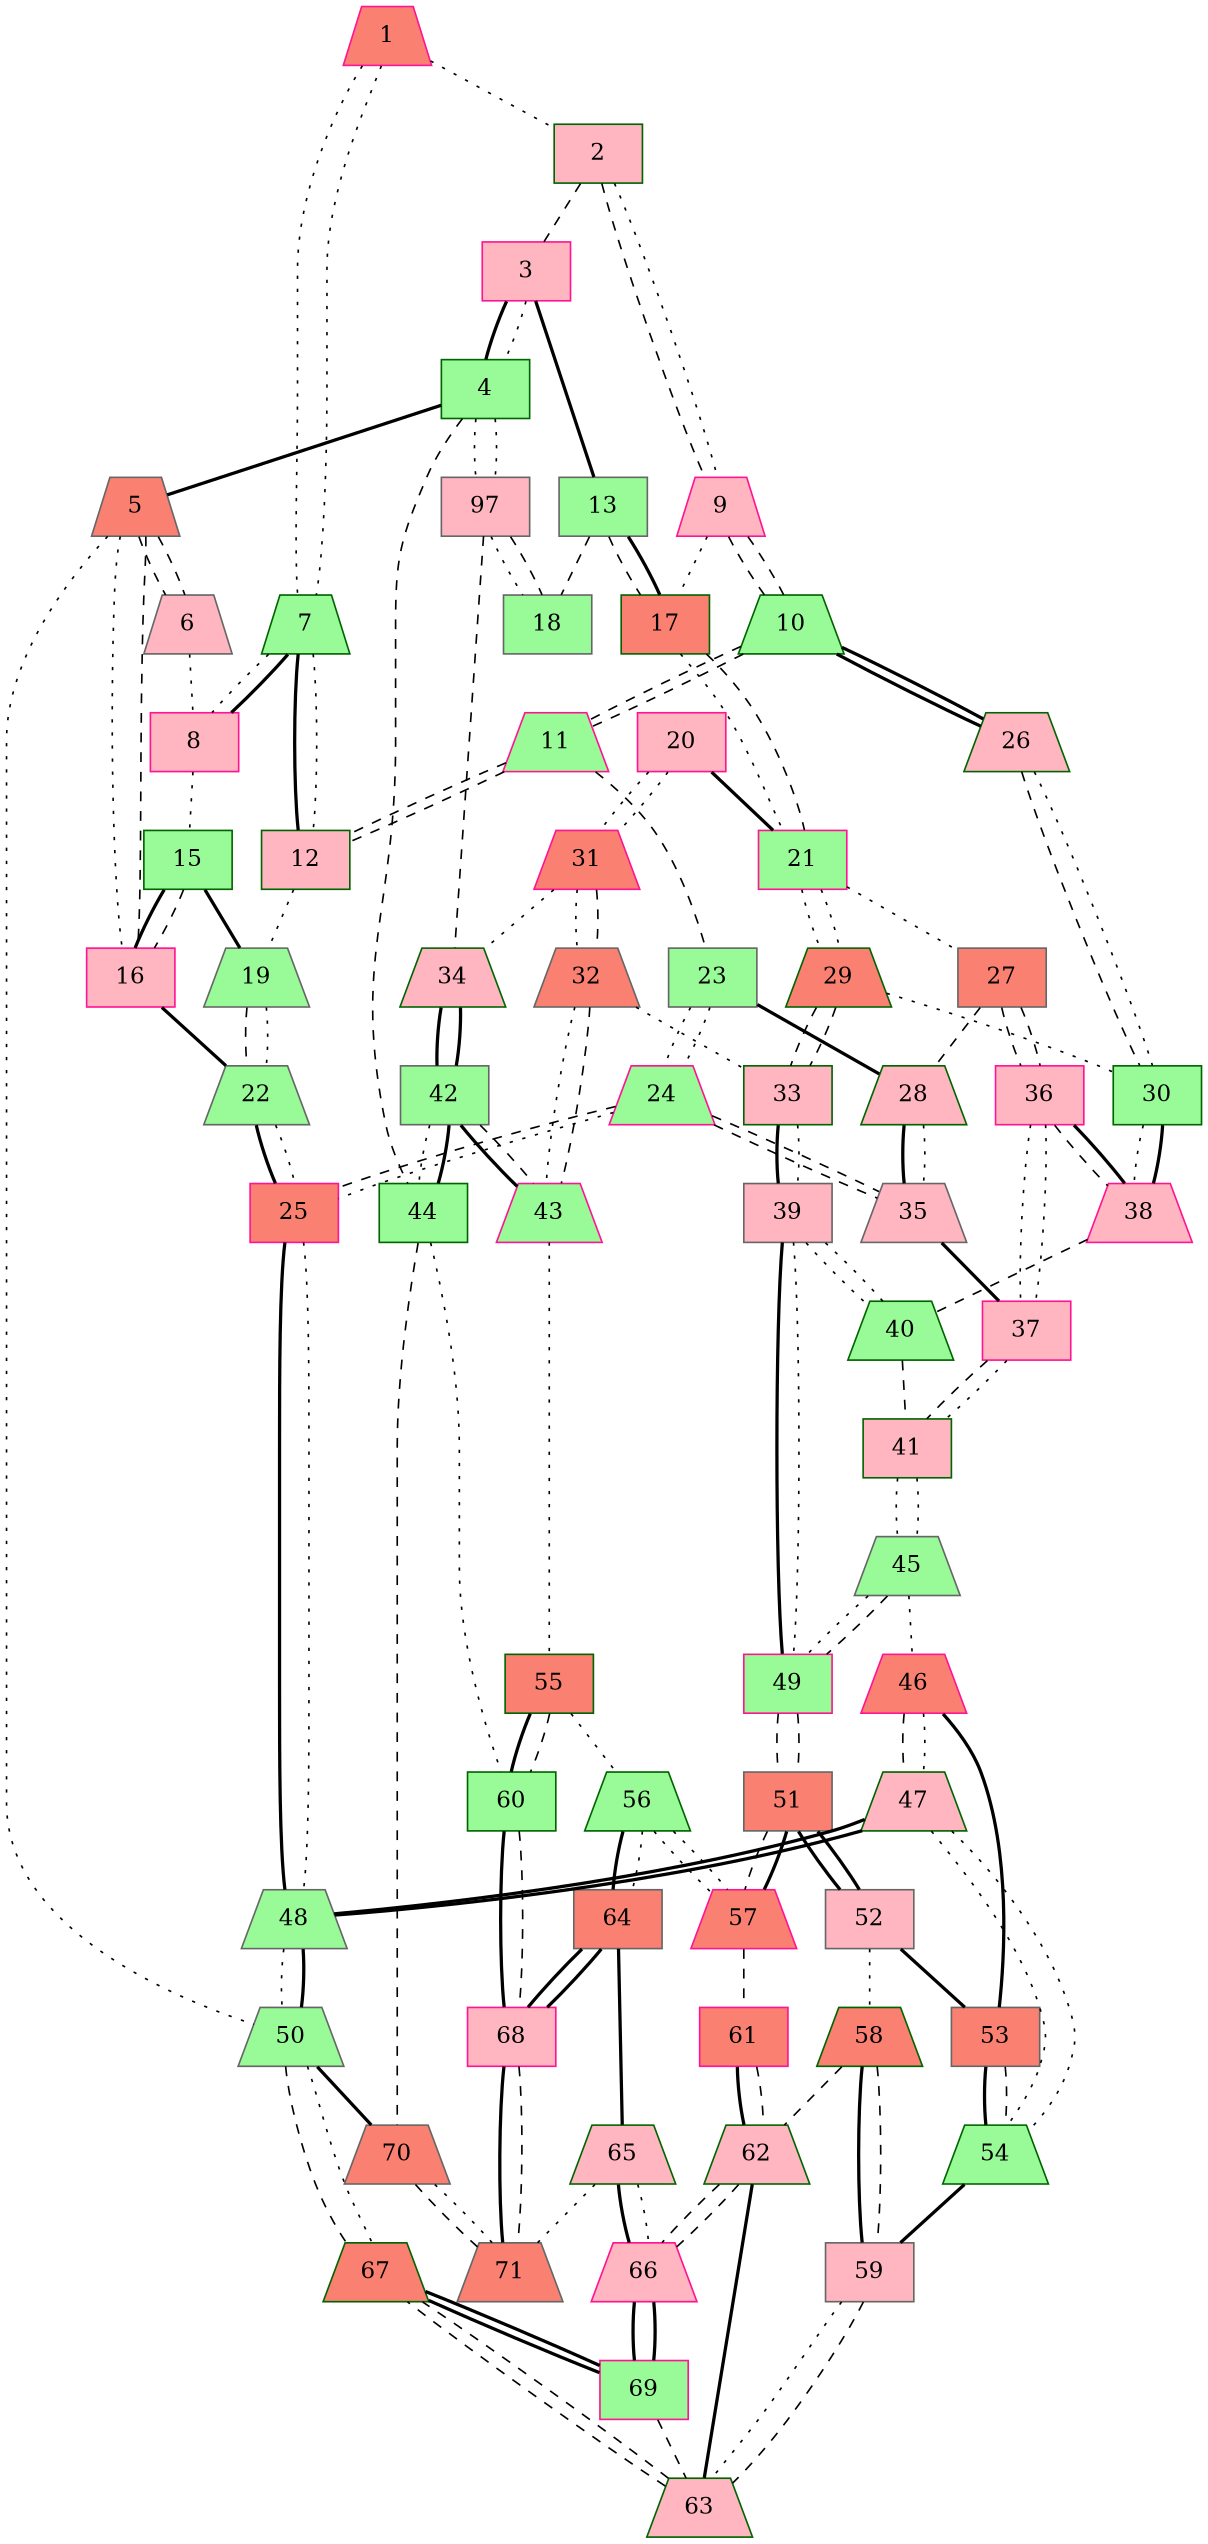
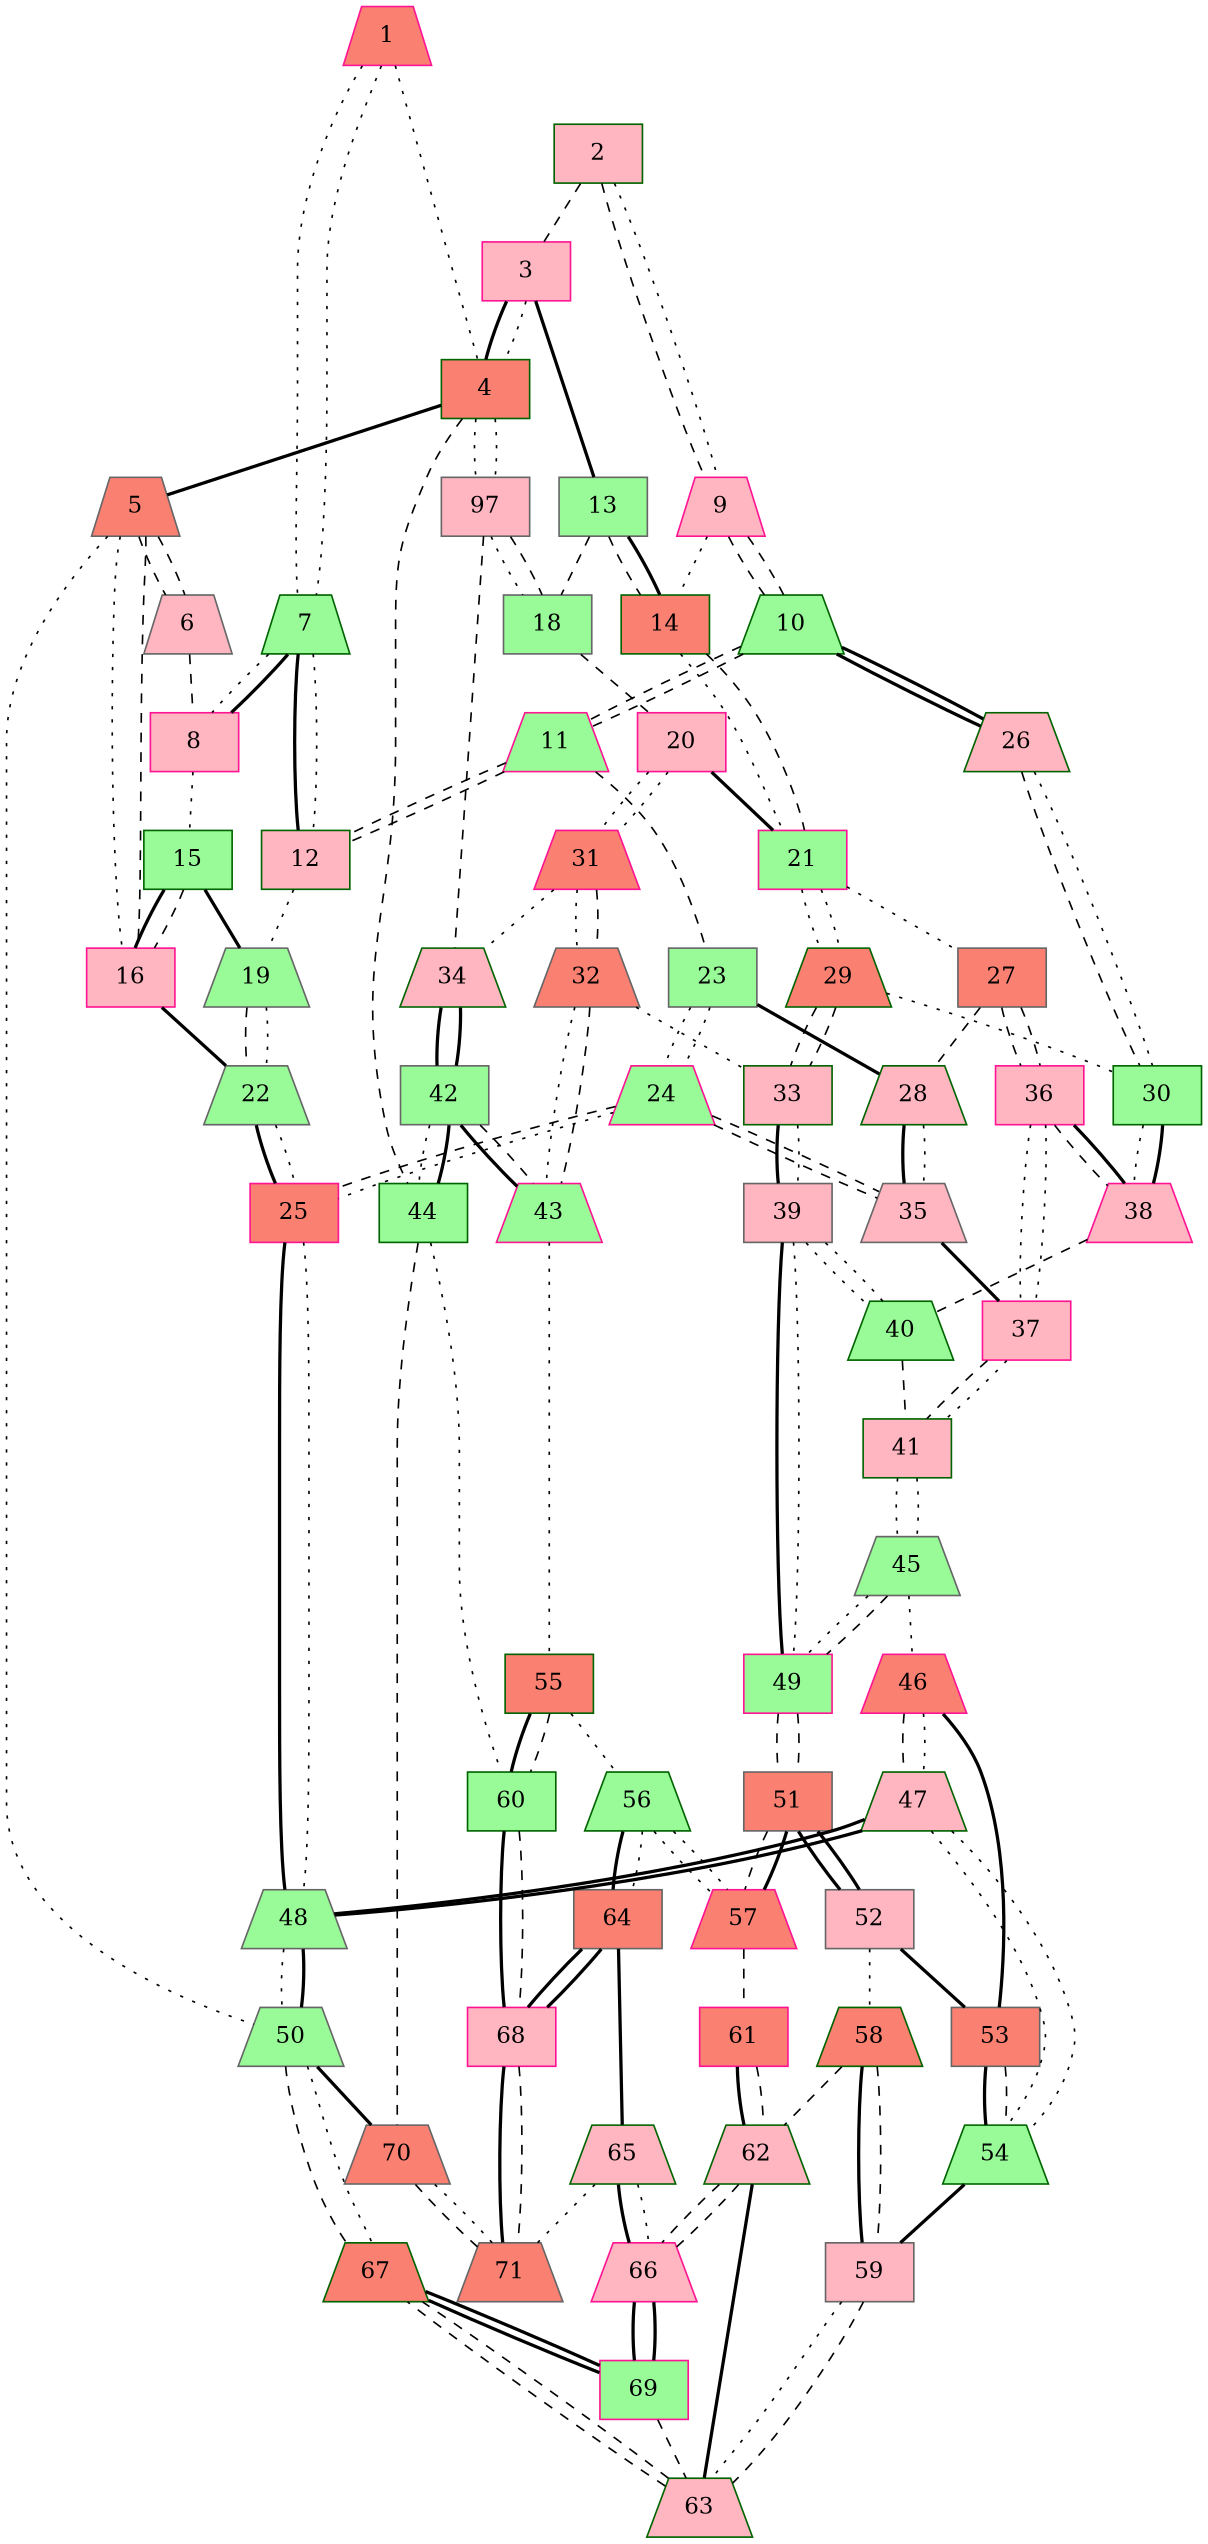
edge "1" -- "2": now "1" -- "4"
node "4": fillcolor palegreen -> salmon
node "17": label "17" -> "14"
edge "6" -- "8": style dotted -> dashed
edge "18" -- "20": added
